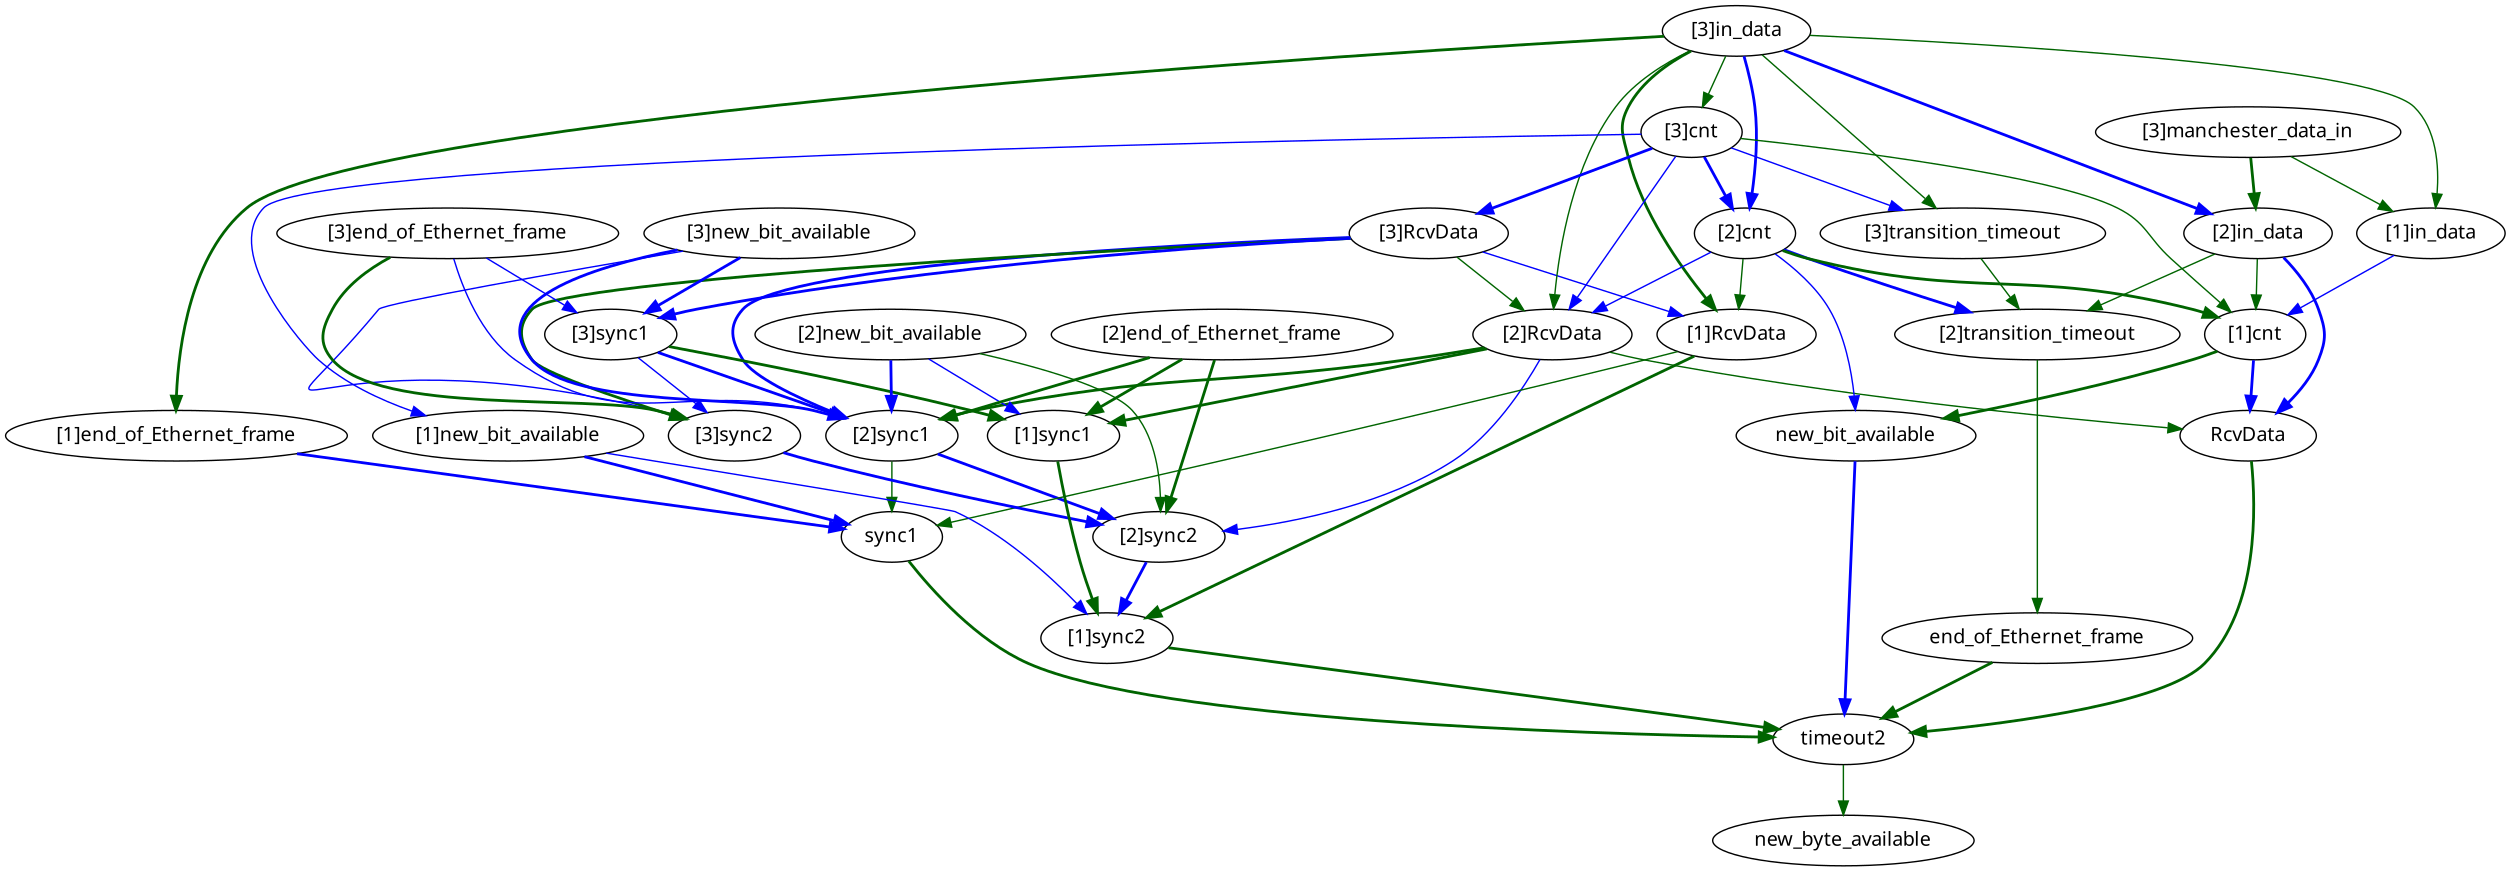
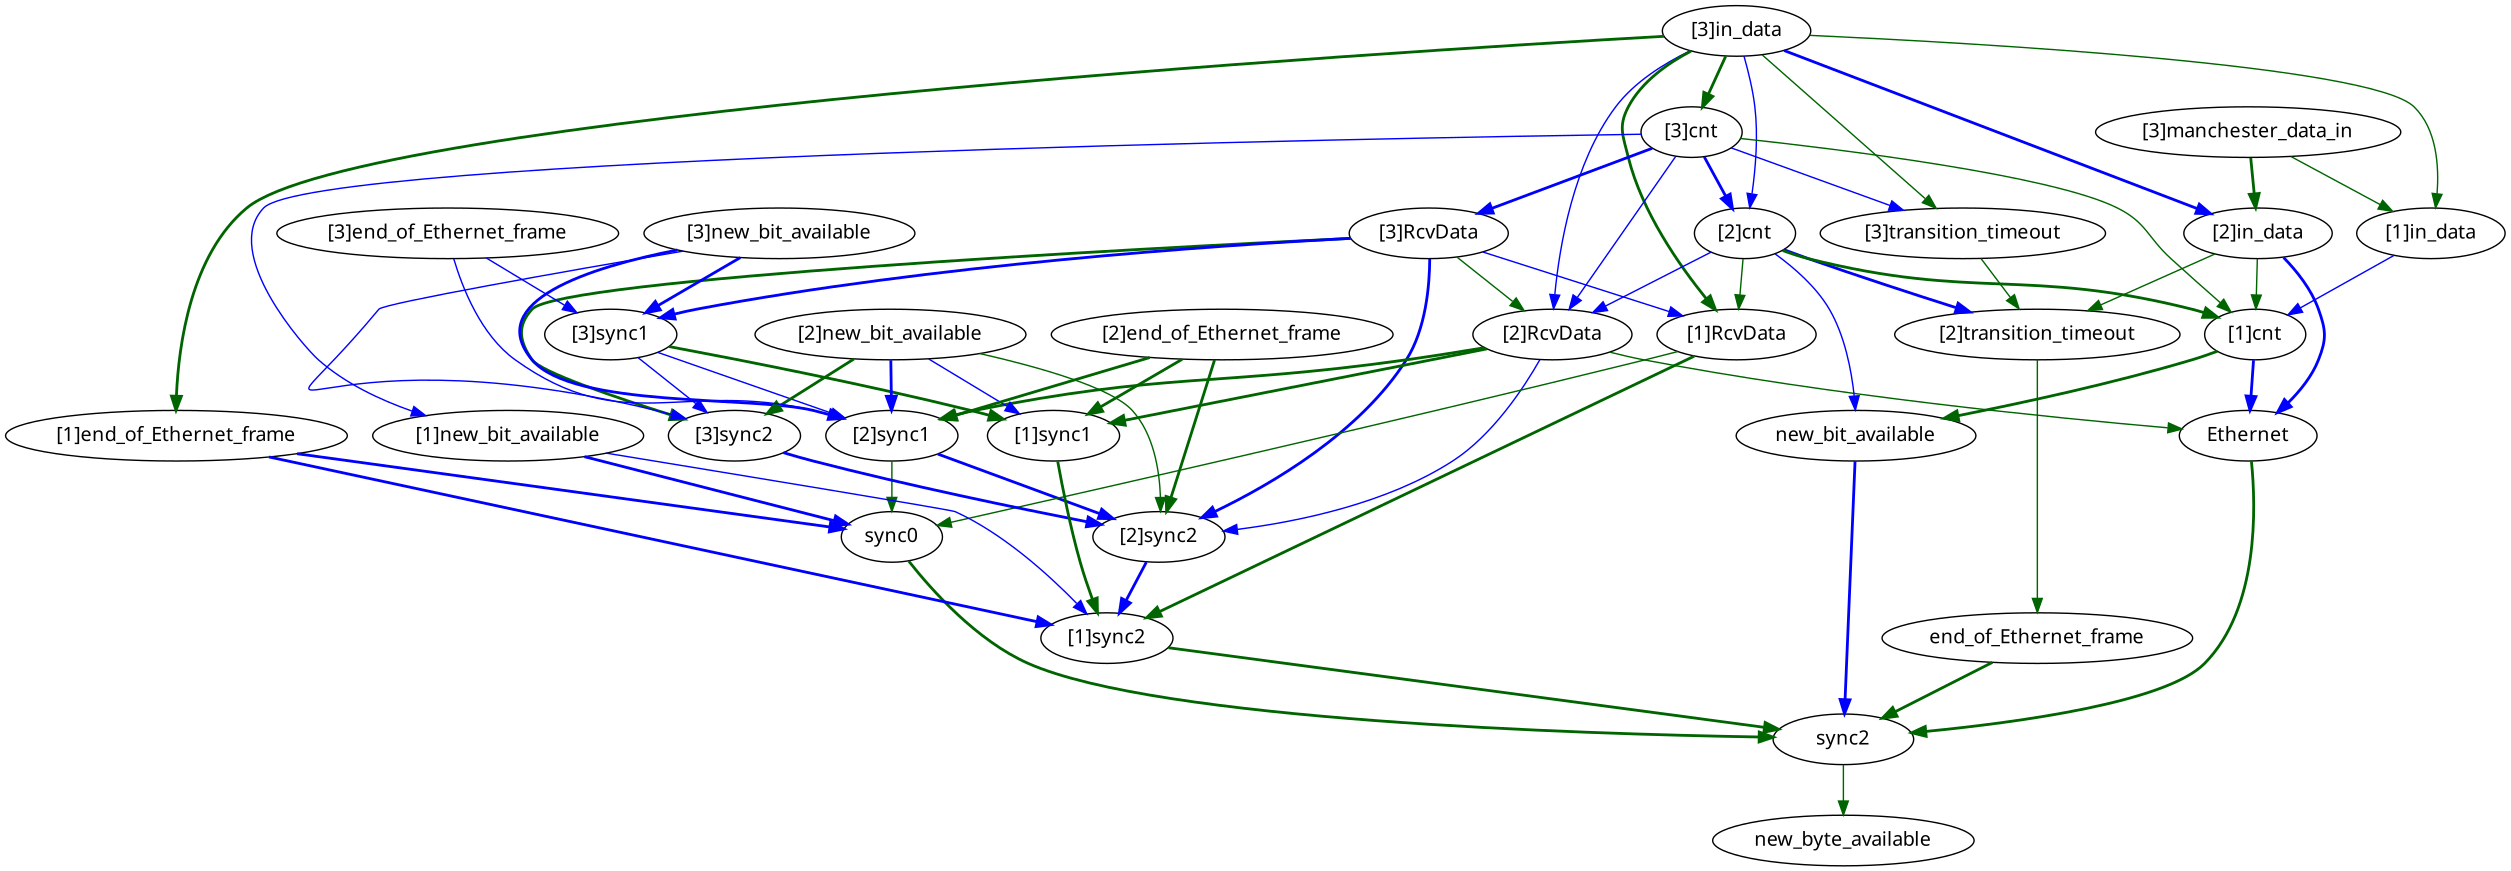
edge "[3]in_data" -> "[3]cnt": style solid -> bold
edge "[3]in_data" -> "[2]cnt": style bold -> solid
edge "[3]in_data" -> "[2]RcvData": color darkgreen -> blue
edge "[3]RcvData" -> "[2]sync1": now "[3]RcvData" -> "[2]sync2"
edge "[3]sync1" -> "[2]sync1": style bold -> solid
edge "[3]end_of_Ethernet_frame" -> "[3]sync2": now "[2]new_bit_available" -> "[3]sync2"
node "RcvData": label "RcvData" -> "Ethernet"
node "sync1": label "sync1" -> "sync0"
edge "[1]end_of_Ethernet_frame" -> "[1]sync2": added
node "timeout2": label "timeout2" -> "sync2"
